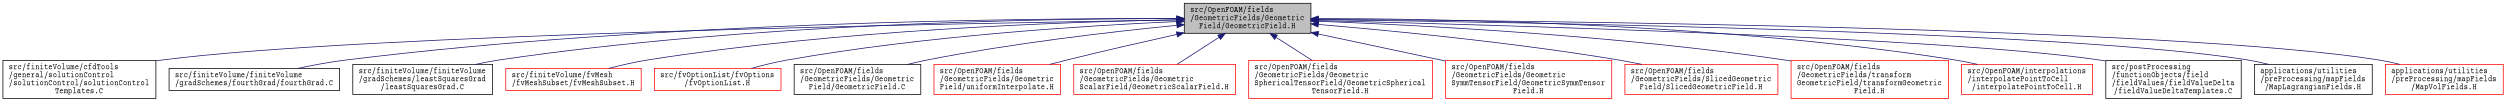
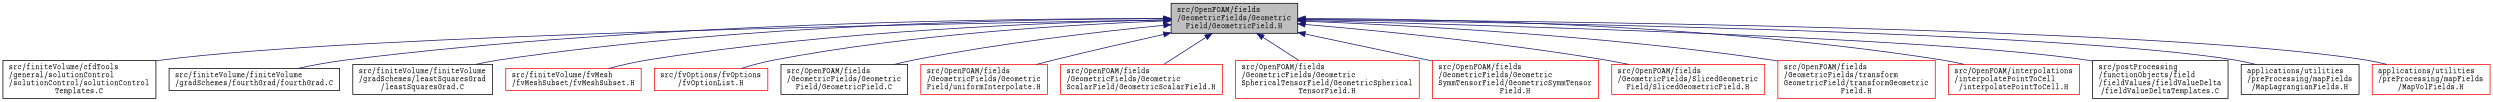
node "src/fvOptionList/fvOptions /fvOptionList.H": label "src/fvOptionList/fvOptions /fvOptionList.H" -> "src/fvOptions/fvOptions /fvOptionList.H"
